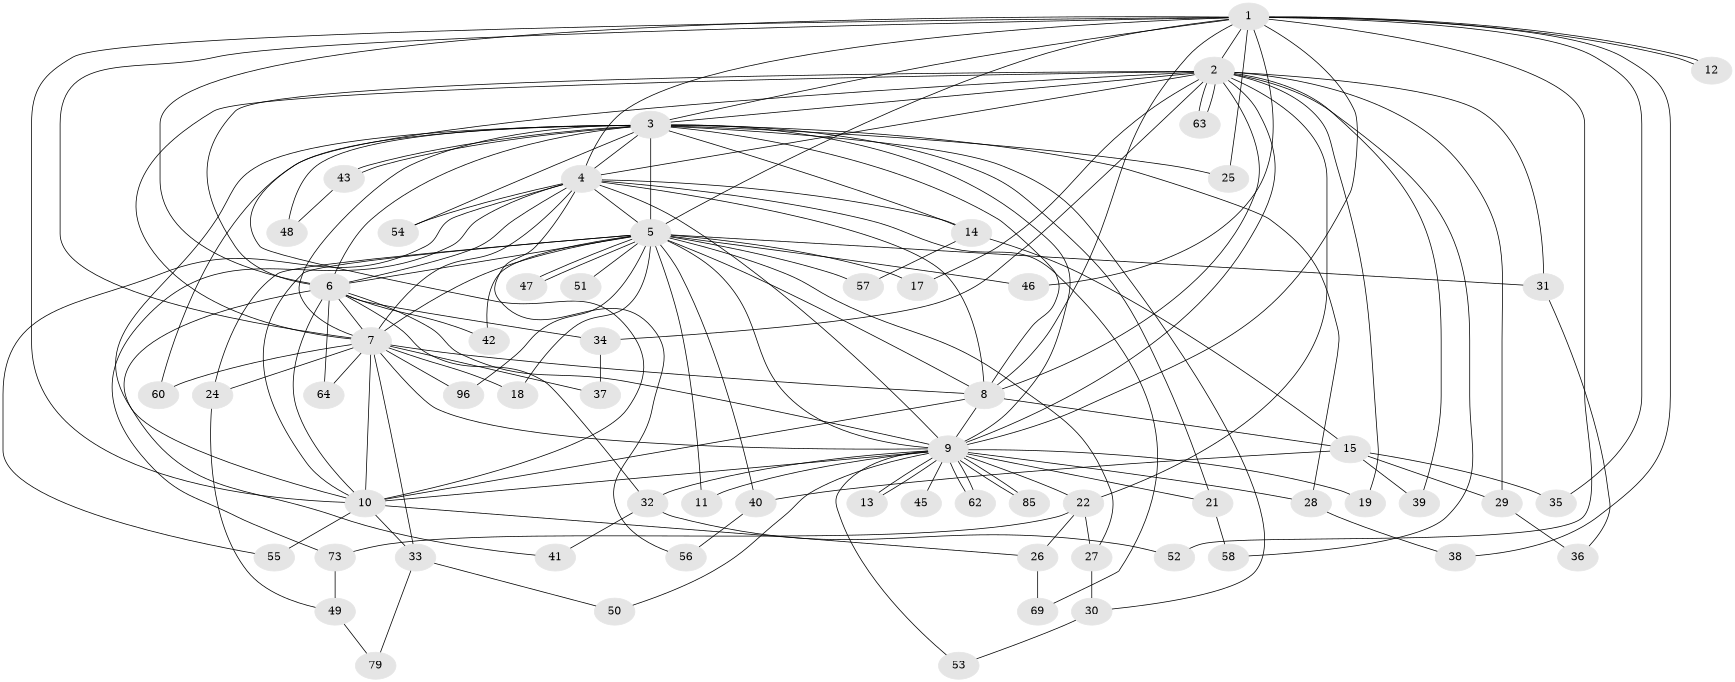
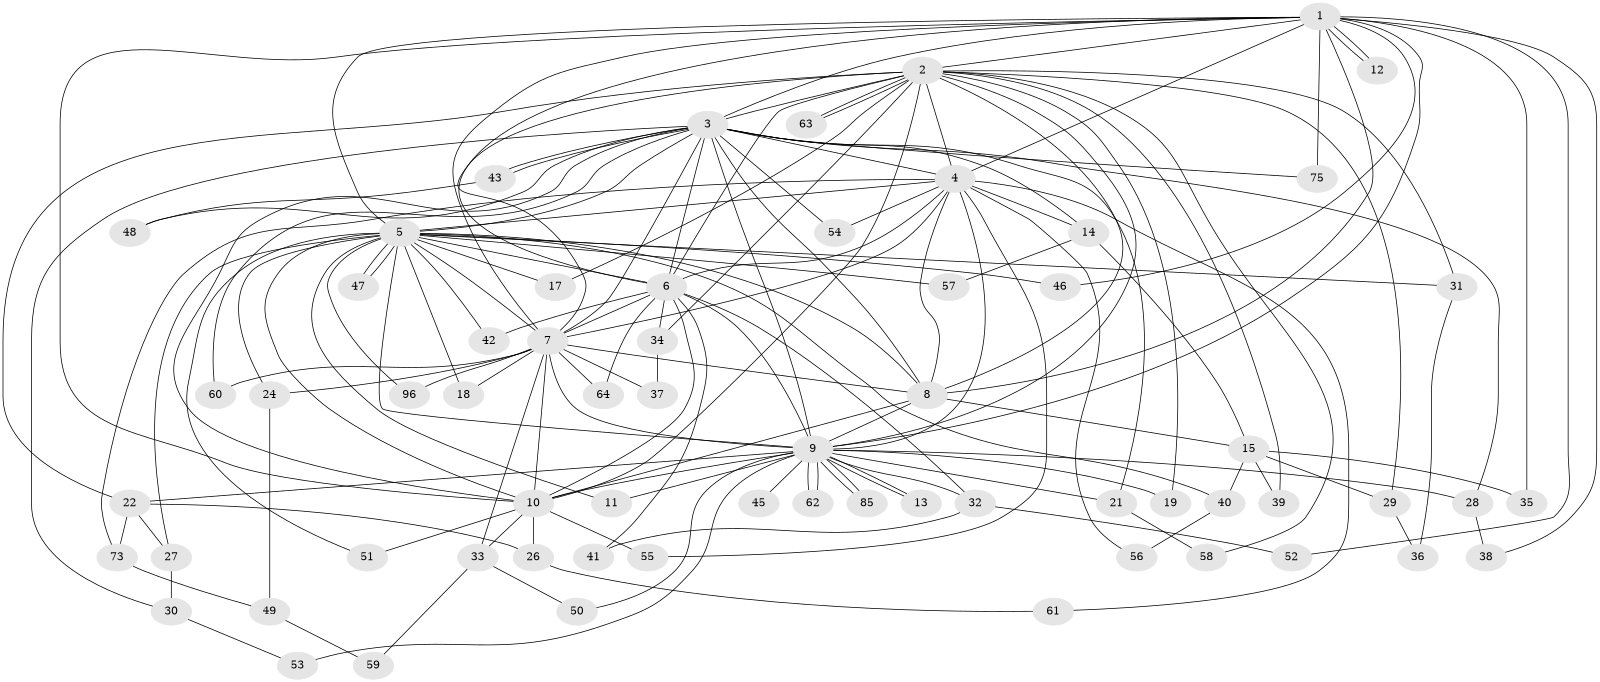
node "25": label "25" -> "75"
edge "10" -- "51": added
node "69": label "69" -> "61"
node "79": label "79" -> "59"
